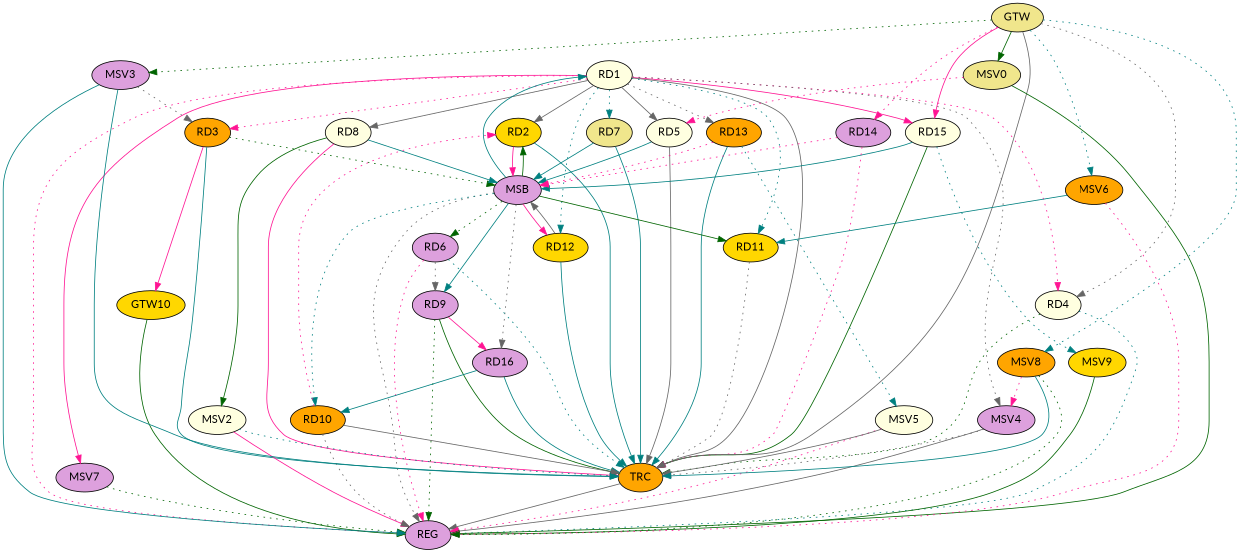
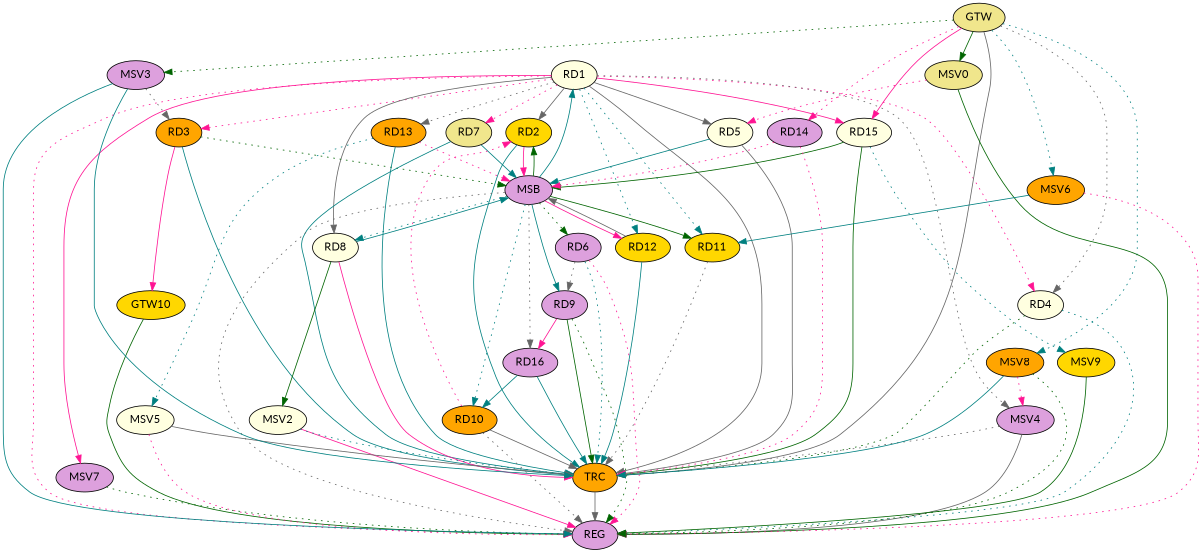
edge "RD1" -> "RD7": color teal -> deeppink
edge "RD15" -> "MSB": color teal -> darkgreen
edge "MSB" -> "RD8": added
